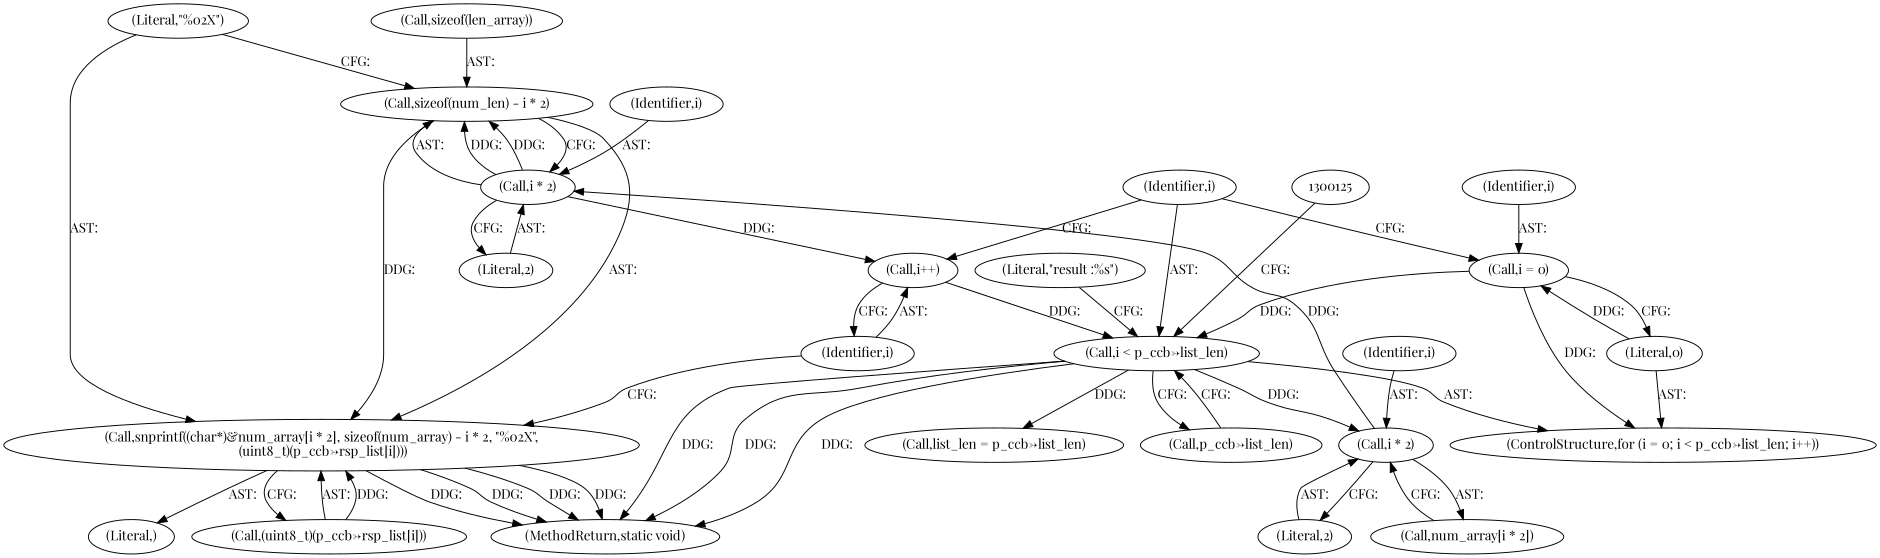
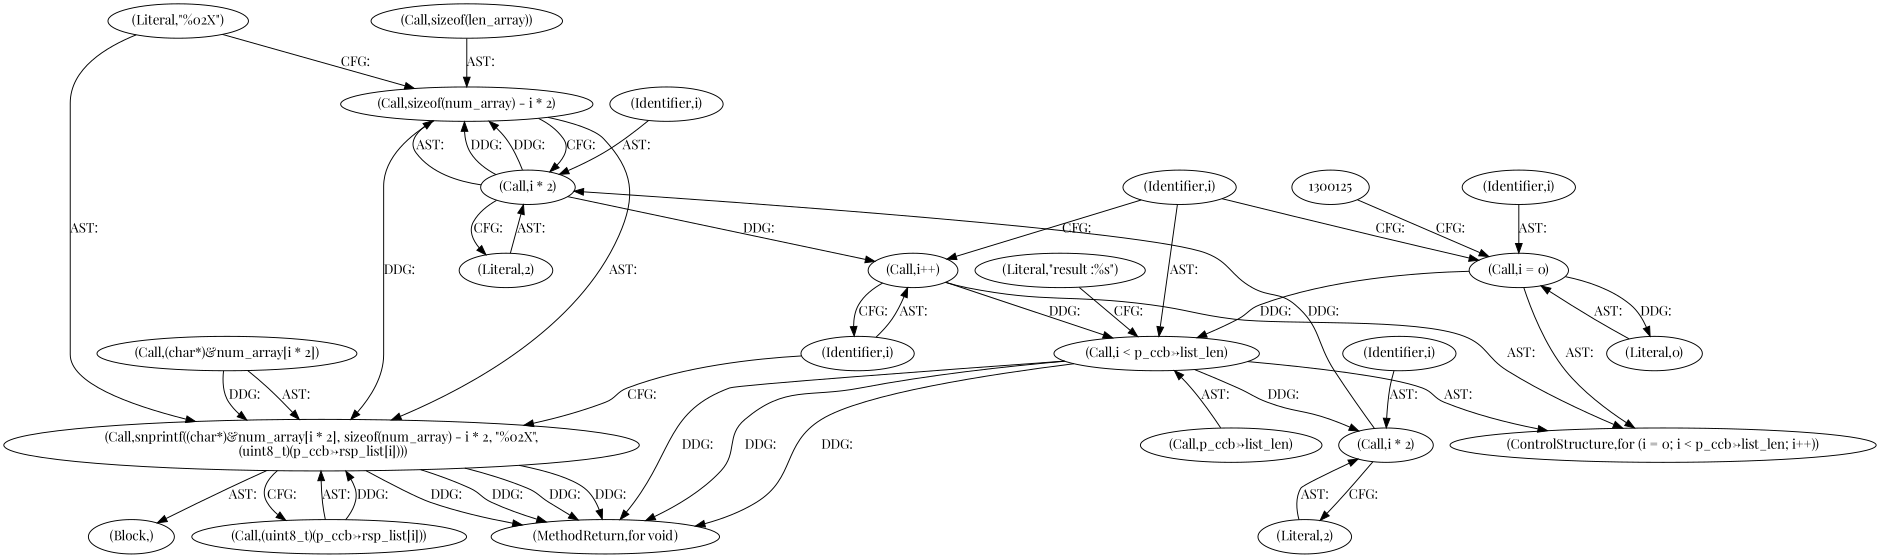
node "(Call,sizeof(num_len) - i * 2)": label "(Call,sizeof(num_len) - i * 2)" -> "(Call,sizeof(num_array) - i * 2)"
edge "1300125" -> "(Call,i < p_ccb->list_len)": now "1300125" -> "(Call,i = 0)"
edge "(Literal,0)" -> "(Call,i = 0)": label "DDG: " -> "AST: "
edge "(Call,i = 0)" -> "(Literal,0)": label "CFG: " -> "DDG: "
node "(Call,(char*)&num_array[i * 2])": added
edge "(Call,i = 0)" -> "(ControlStructure,for (i = 0; i < p_ccb->list_len; i++))": label "DDG: " -> "AST: "
edge "(Literal,0)" -> "(ControlStructure,for (i = 0; i < p_ccb->list_len; i++))": now "(Call,i++)" -> "(ControlStructure,for (i = 0; i < p_ccb->list_len; i++))"
edge "(Call,p_ccb->list_len)" -> "(Call,i < p_ccb->list_len)": label "CFG: " -> "AST: "
edge "(Call,i < p_ccb->list_len)" -> "(Call,p_ccb->list_len)": removed, label "CFG:"
node "(Call,list_len = p_ccb->list_len)": removed
node "(Literal,)": label "(Literal,)" -> "(Block,)"
node "(MethodReturn,static void)": label "(MethodReturn,static void)" -> "(MethodReturn,for void)"
node "(Call,num_array[i * 2])": removed
